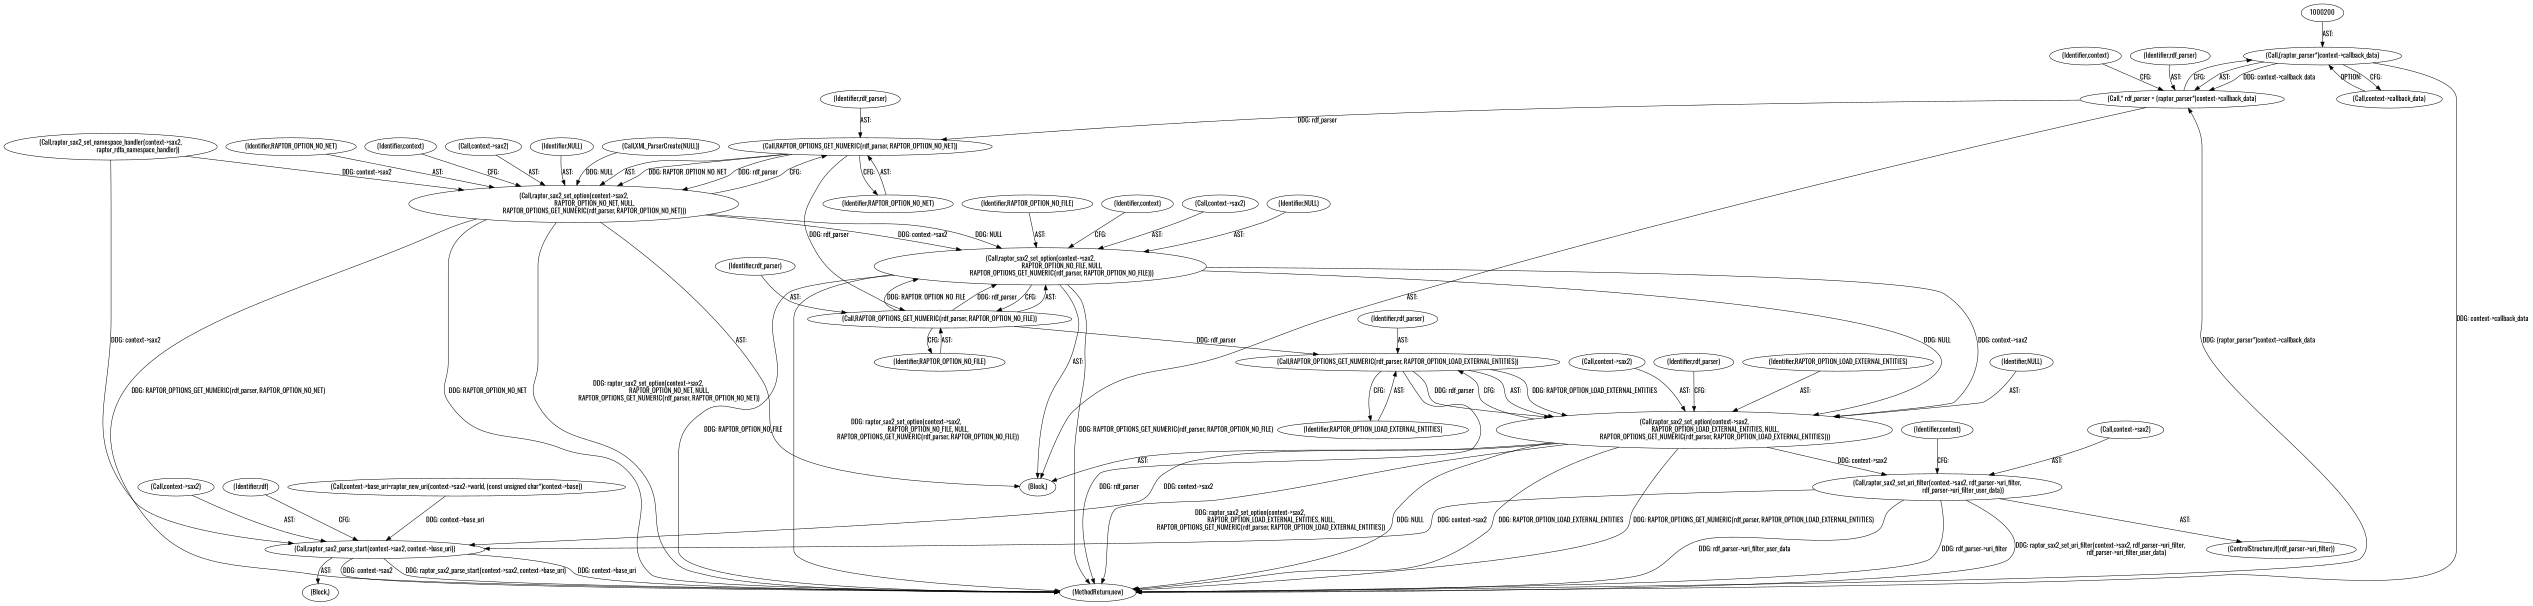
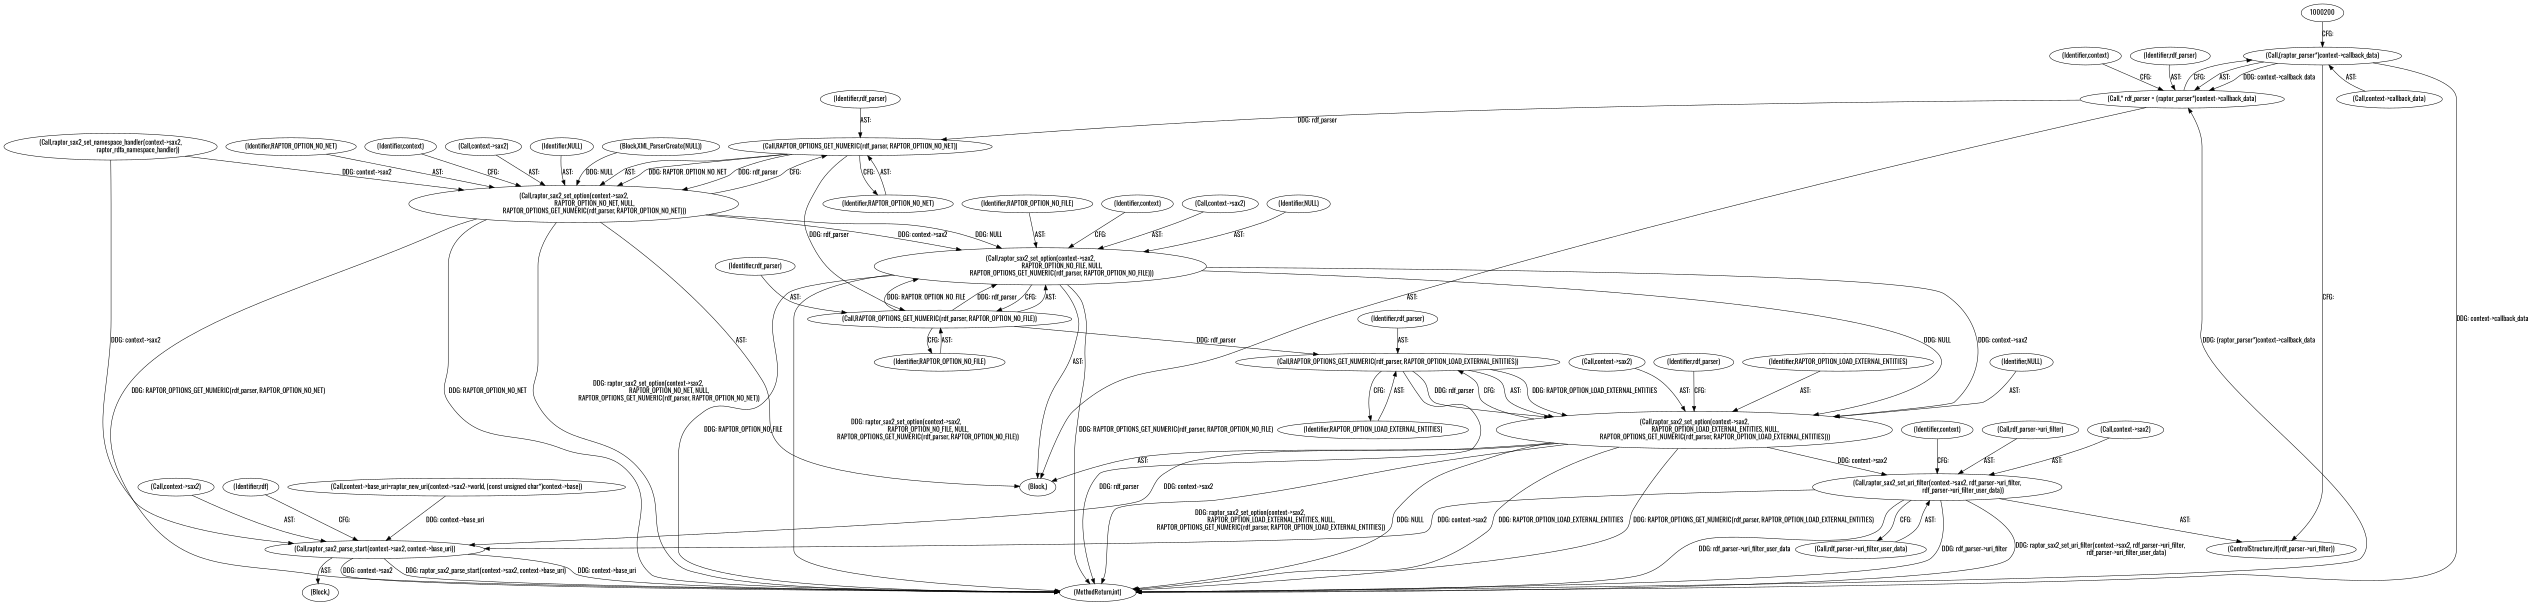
edge "1000200" -> "(Call,(raptor_parser*)context->callback_data)": label "AST: " -> "CFG: "
edge "(Call,(raptor_parser*)context->callback_data)" -> "(Call,context->callback_data)": now "(Call,(raptor_parser*)context->callback_data)" -> "(ControlStructure,if(rdf_parser->uri_filter))"
edge "(Call,context->callback_data)" -> "(Call,(raptor_parser*)context->callback_data)": label "OPTION: " -> "AST: "
node "(Call,XML_ParserCreate(NULL))": label "(Call,XML_ParserCreate(NULL))" -> "(Block,XML_ParserCreate(NULL))"
node "(Call,rdf_parser->uri_filter)": added
node "(Call,rdf_parser->uri_filter_user_data)": added
node "(MethodReturn,new)": label "(MethodReturn,new)" -> "(MethodReturn,int)"
